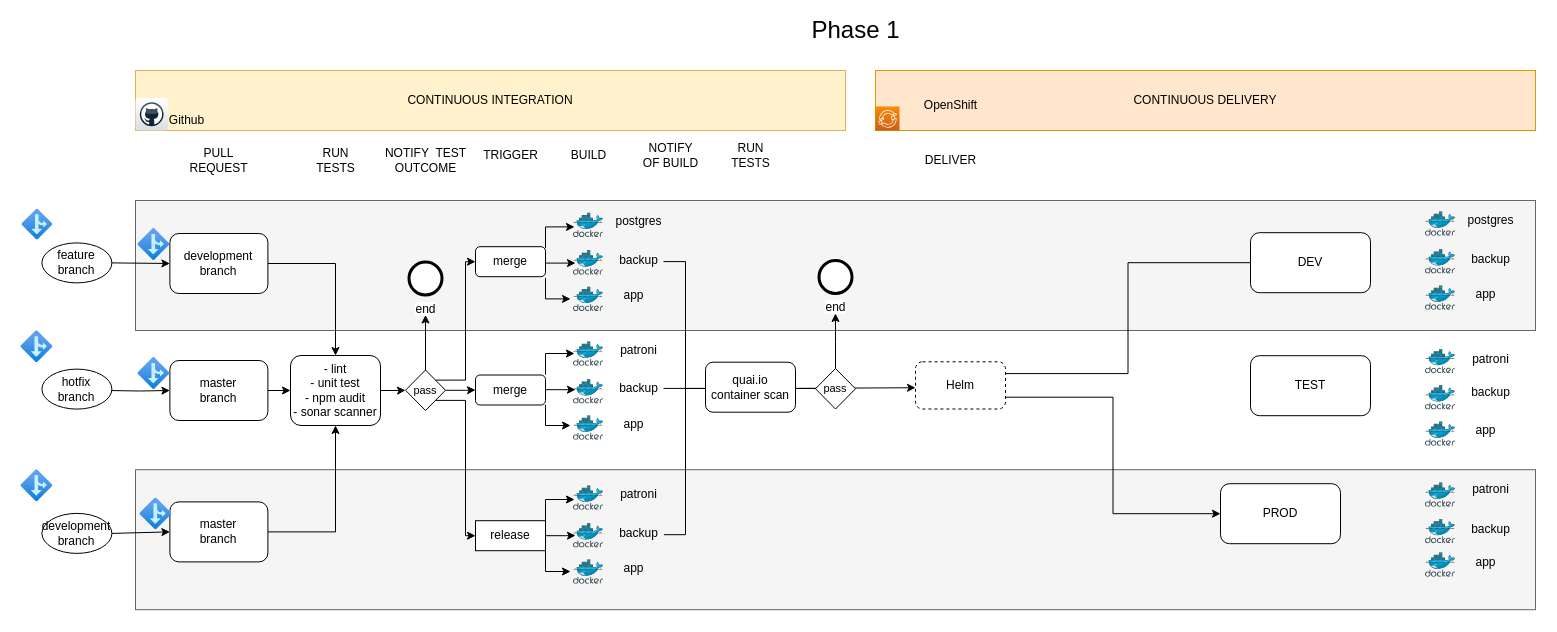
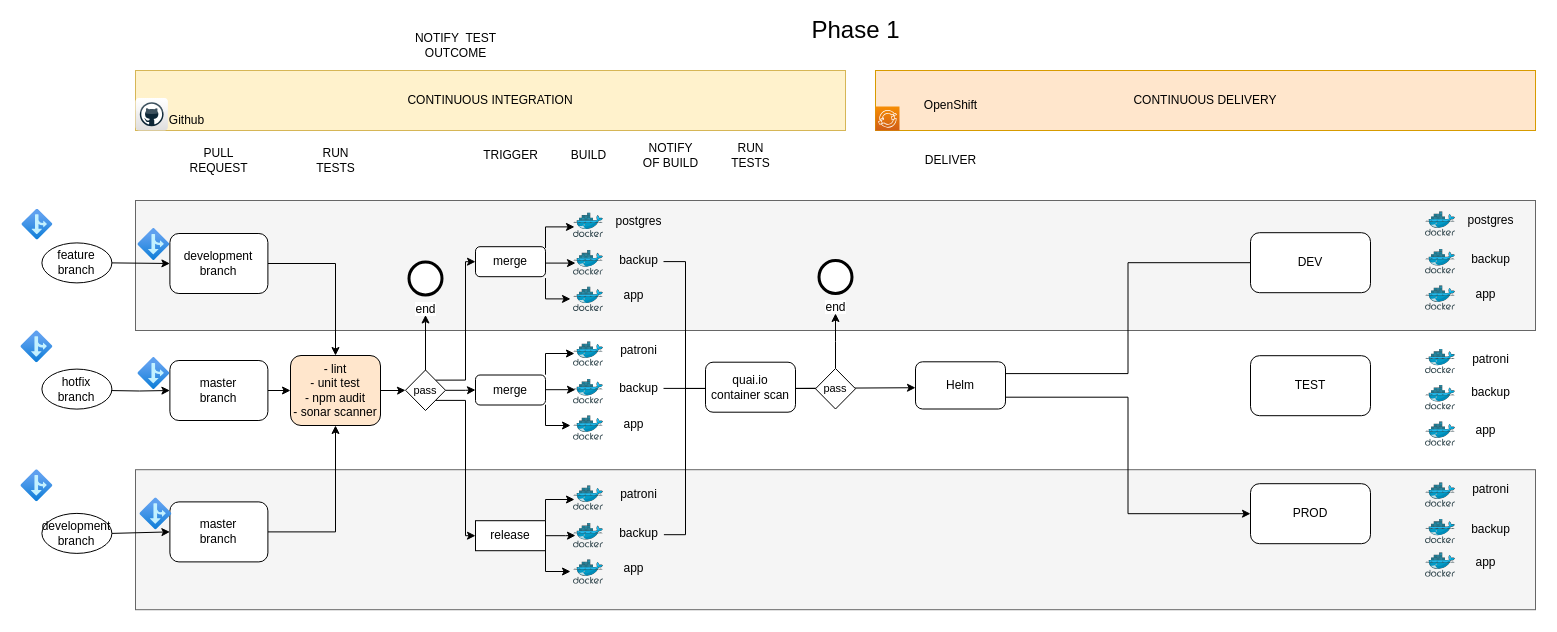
node "NOTIFY TEST OUTCOME": moved (426, 161) -> (456, 46)
node "Helm": style dashed -> solid
node "- lint - unit test - npm audit - sonar scanner": fillcolor #ffffff -> #ffe6cc
node "PROD": moved (1281, 514) -> (1311, 514)
